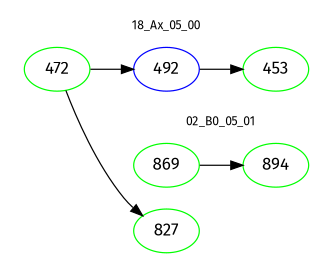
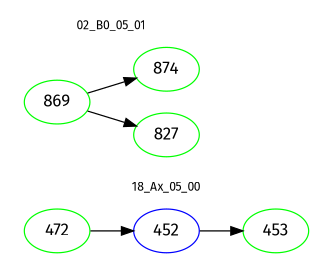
node "492": label "492" -> "452"
edge "472" -> "827": now "869" -> "827"
node "894": label "894" -> "874"
